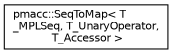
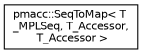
node "pmacc::SeqToMap< T _MPLSeq, T_UnaryOperator, T_Accessor >": label "pmacc::SeqToMap< T _MPLSeq, T_UnaryOperator, T_Accessor >" -> "pmacc::SeqToMap< T _MPLSeq, T_Accessor, T_Accessor >"
